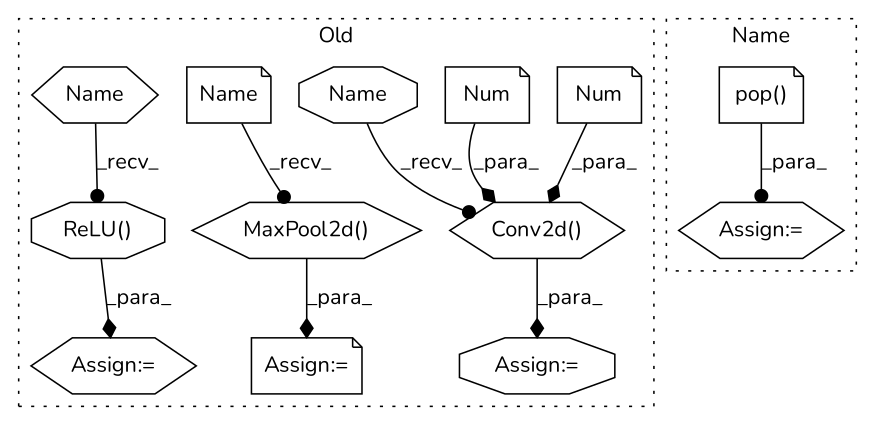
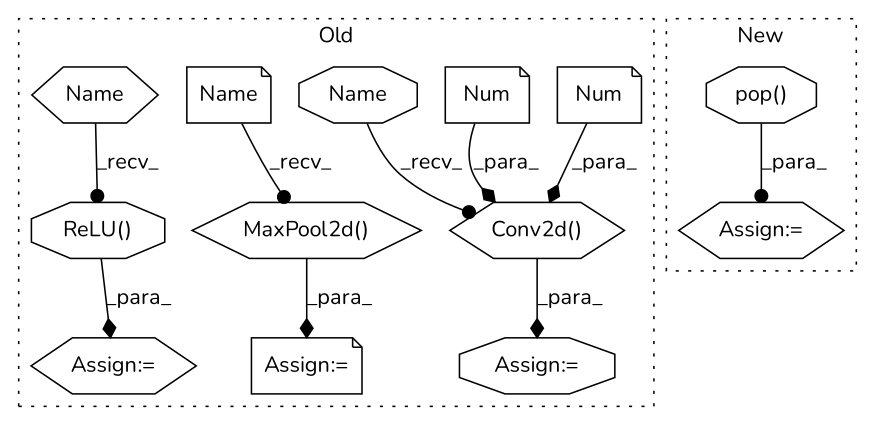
cluster "Name": label "Name" -> "New"
node "pop()": shape note -> octagon
